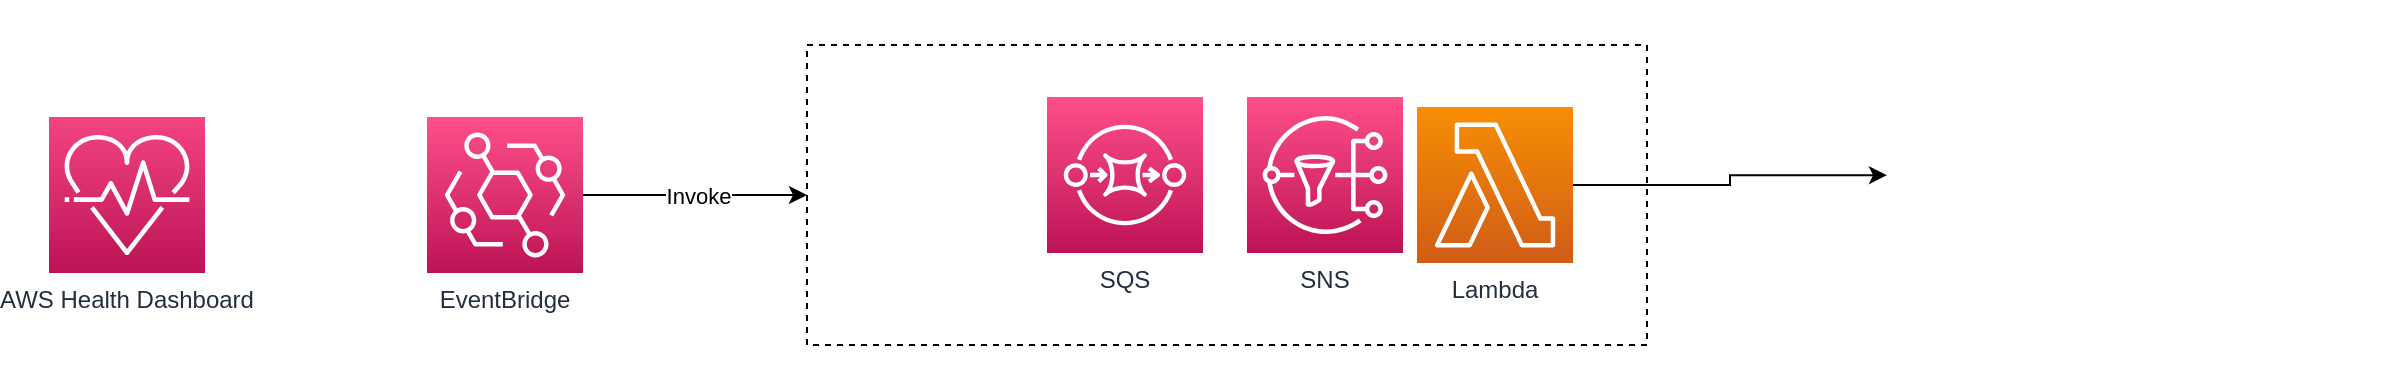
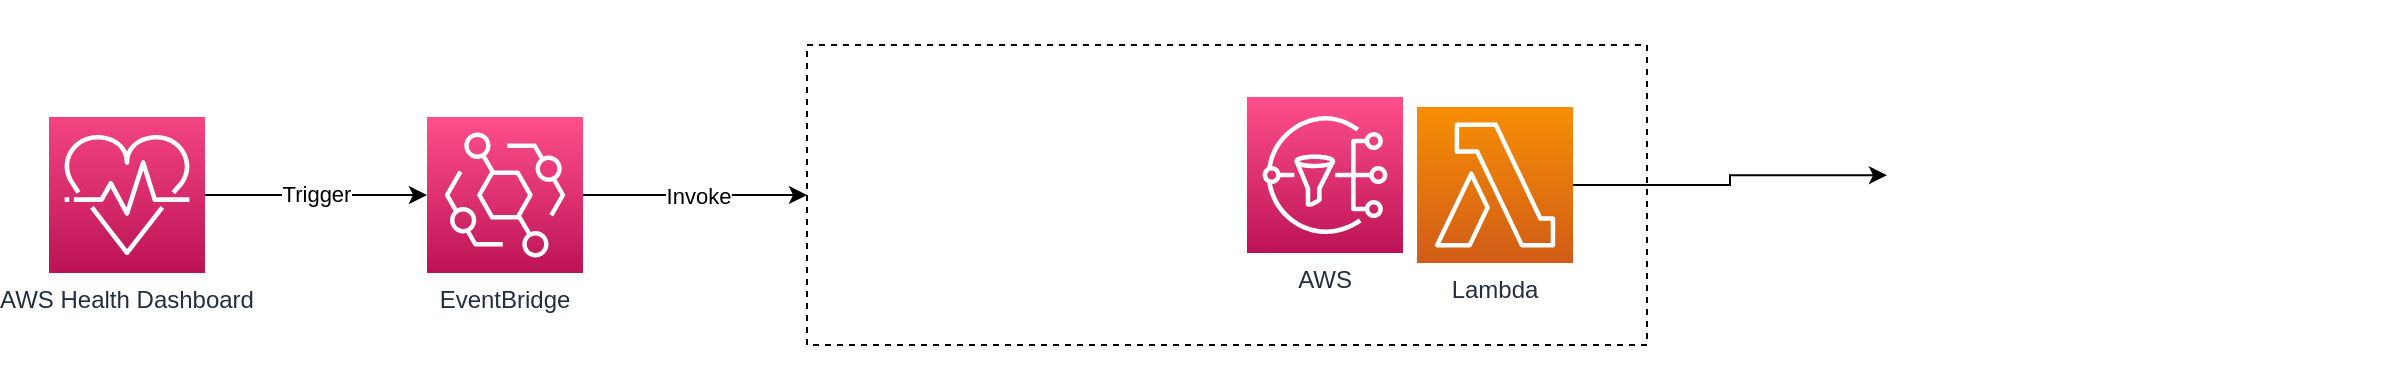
node "SQS": removed
edge "AWS Health Dashboard" -> "EventBridge": added, label "Trigger"
node "SNS": label "SNS" -> "AWS"
